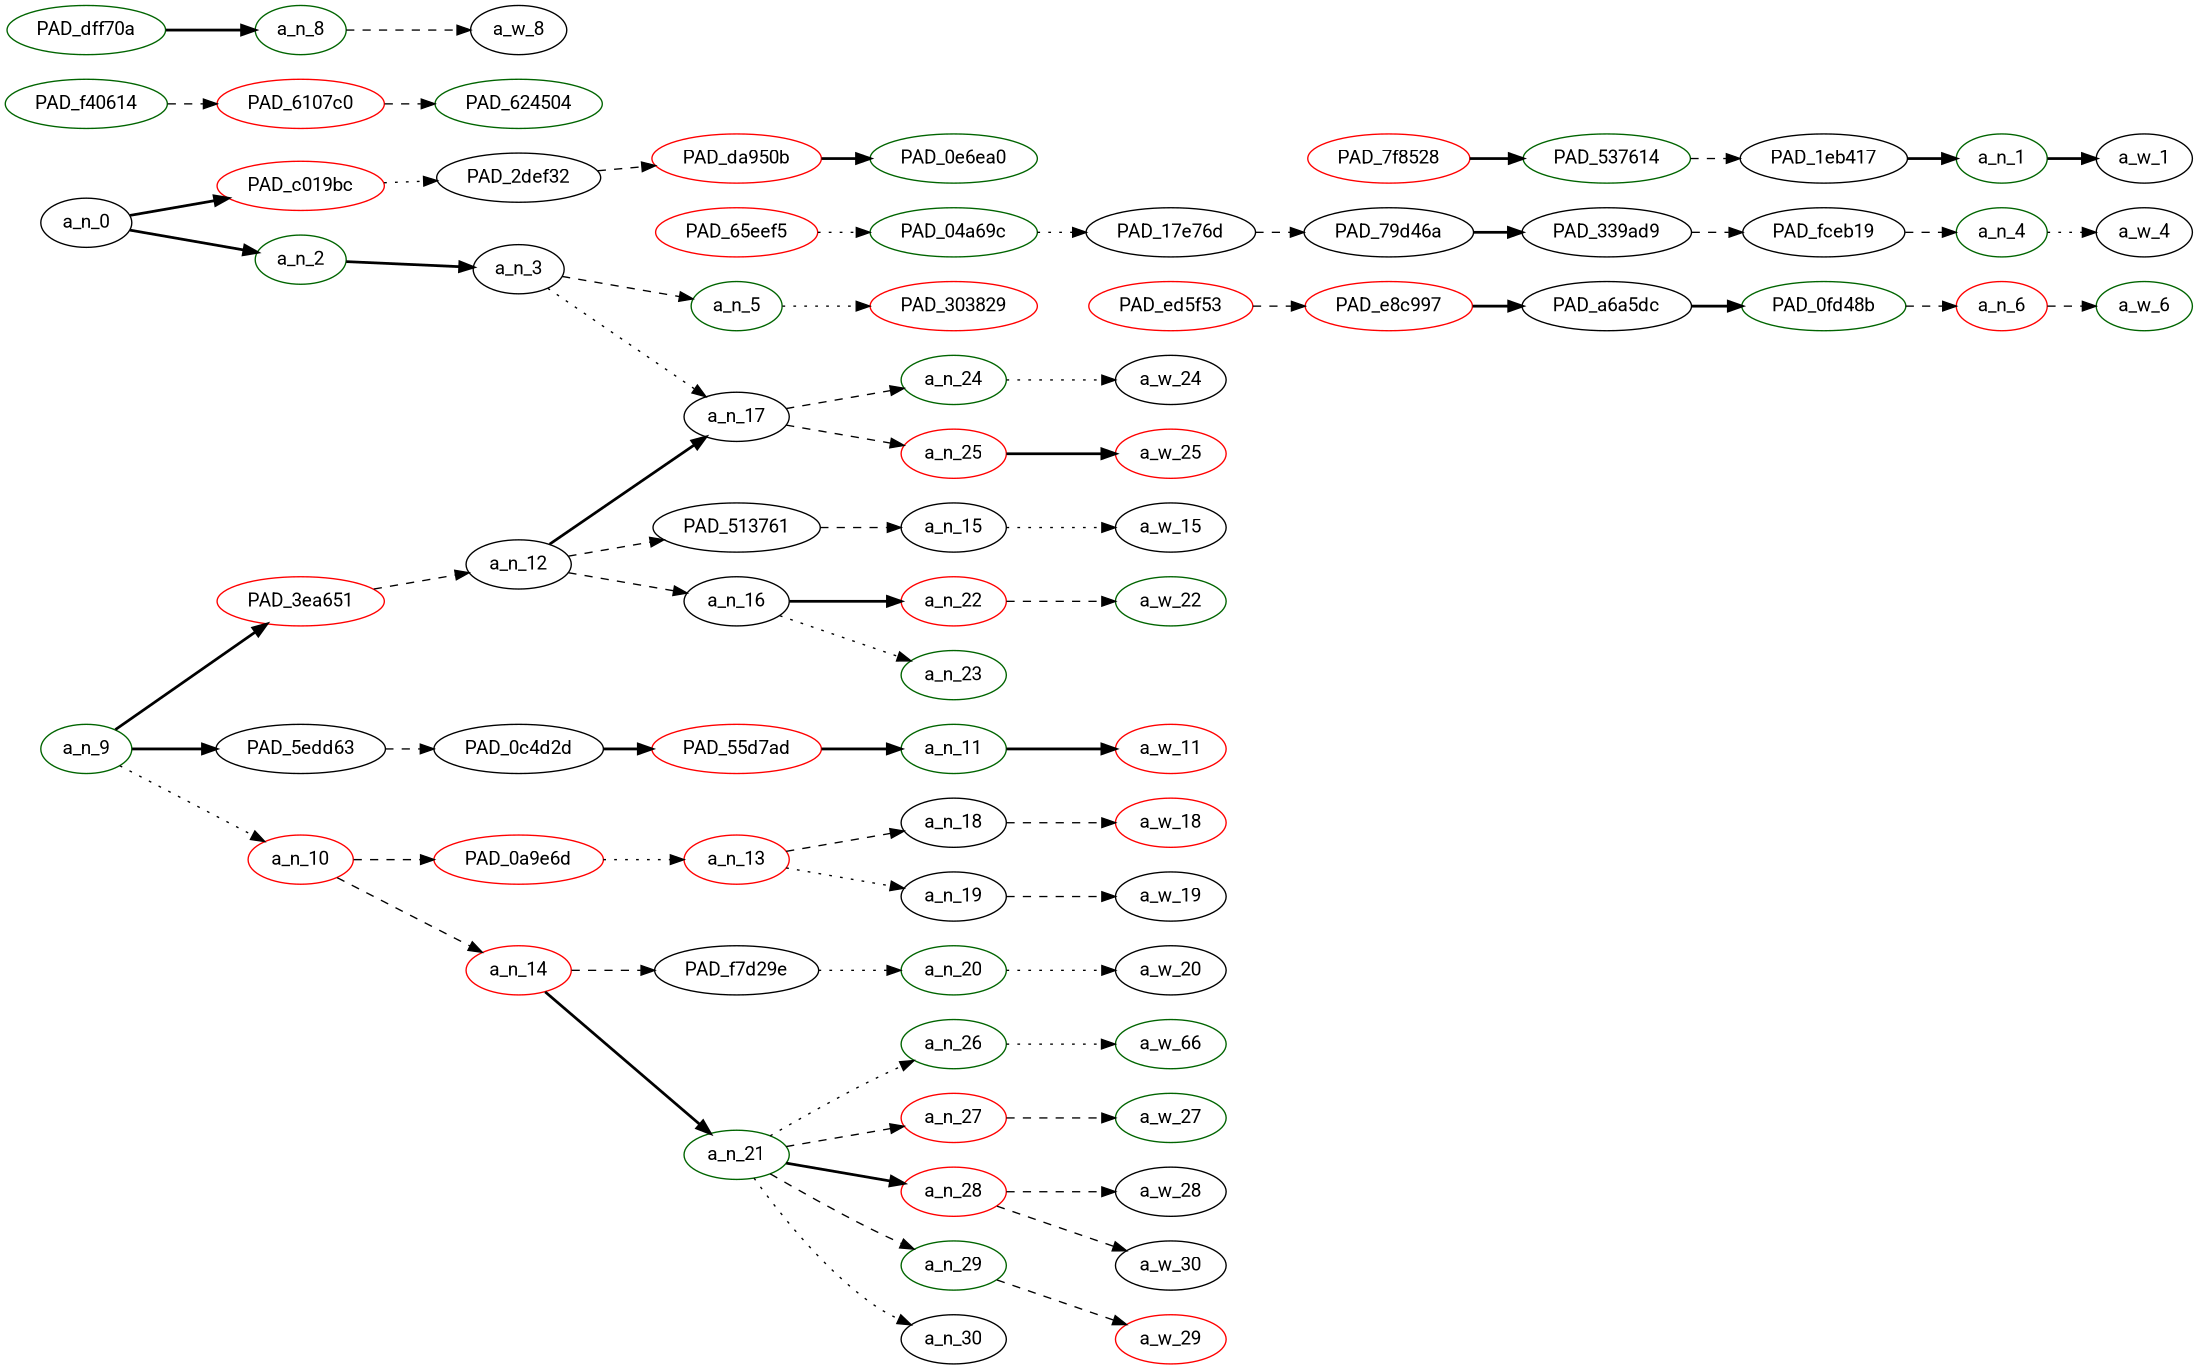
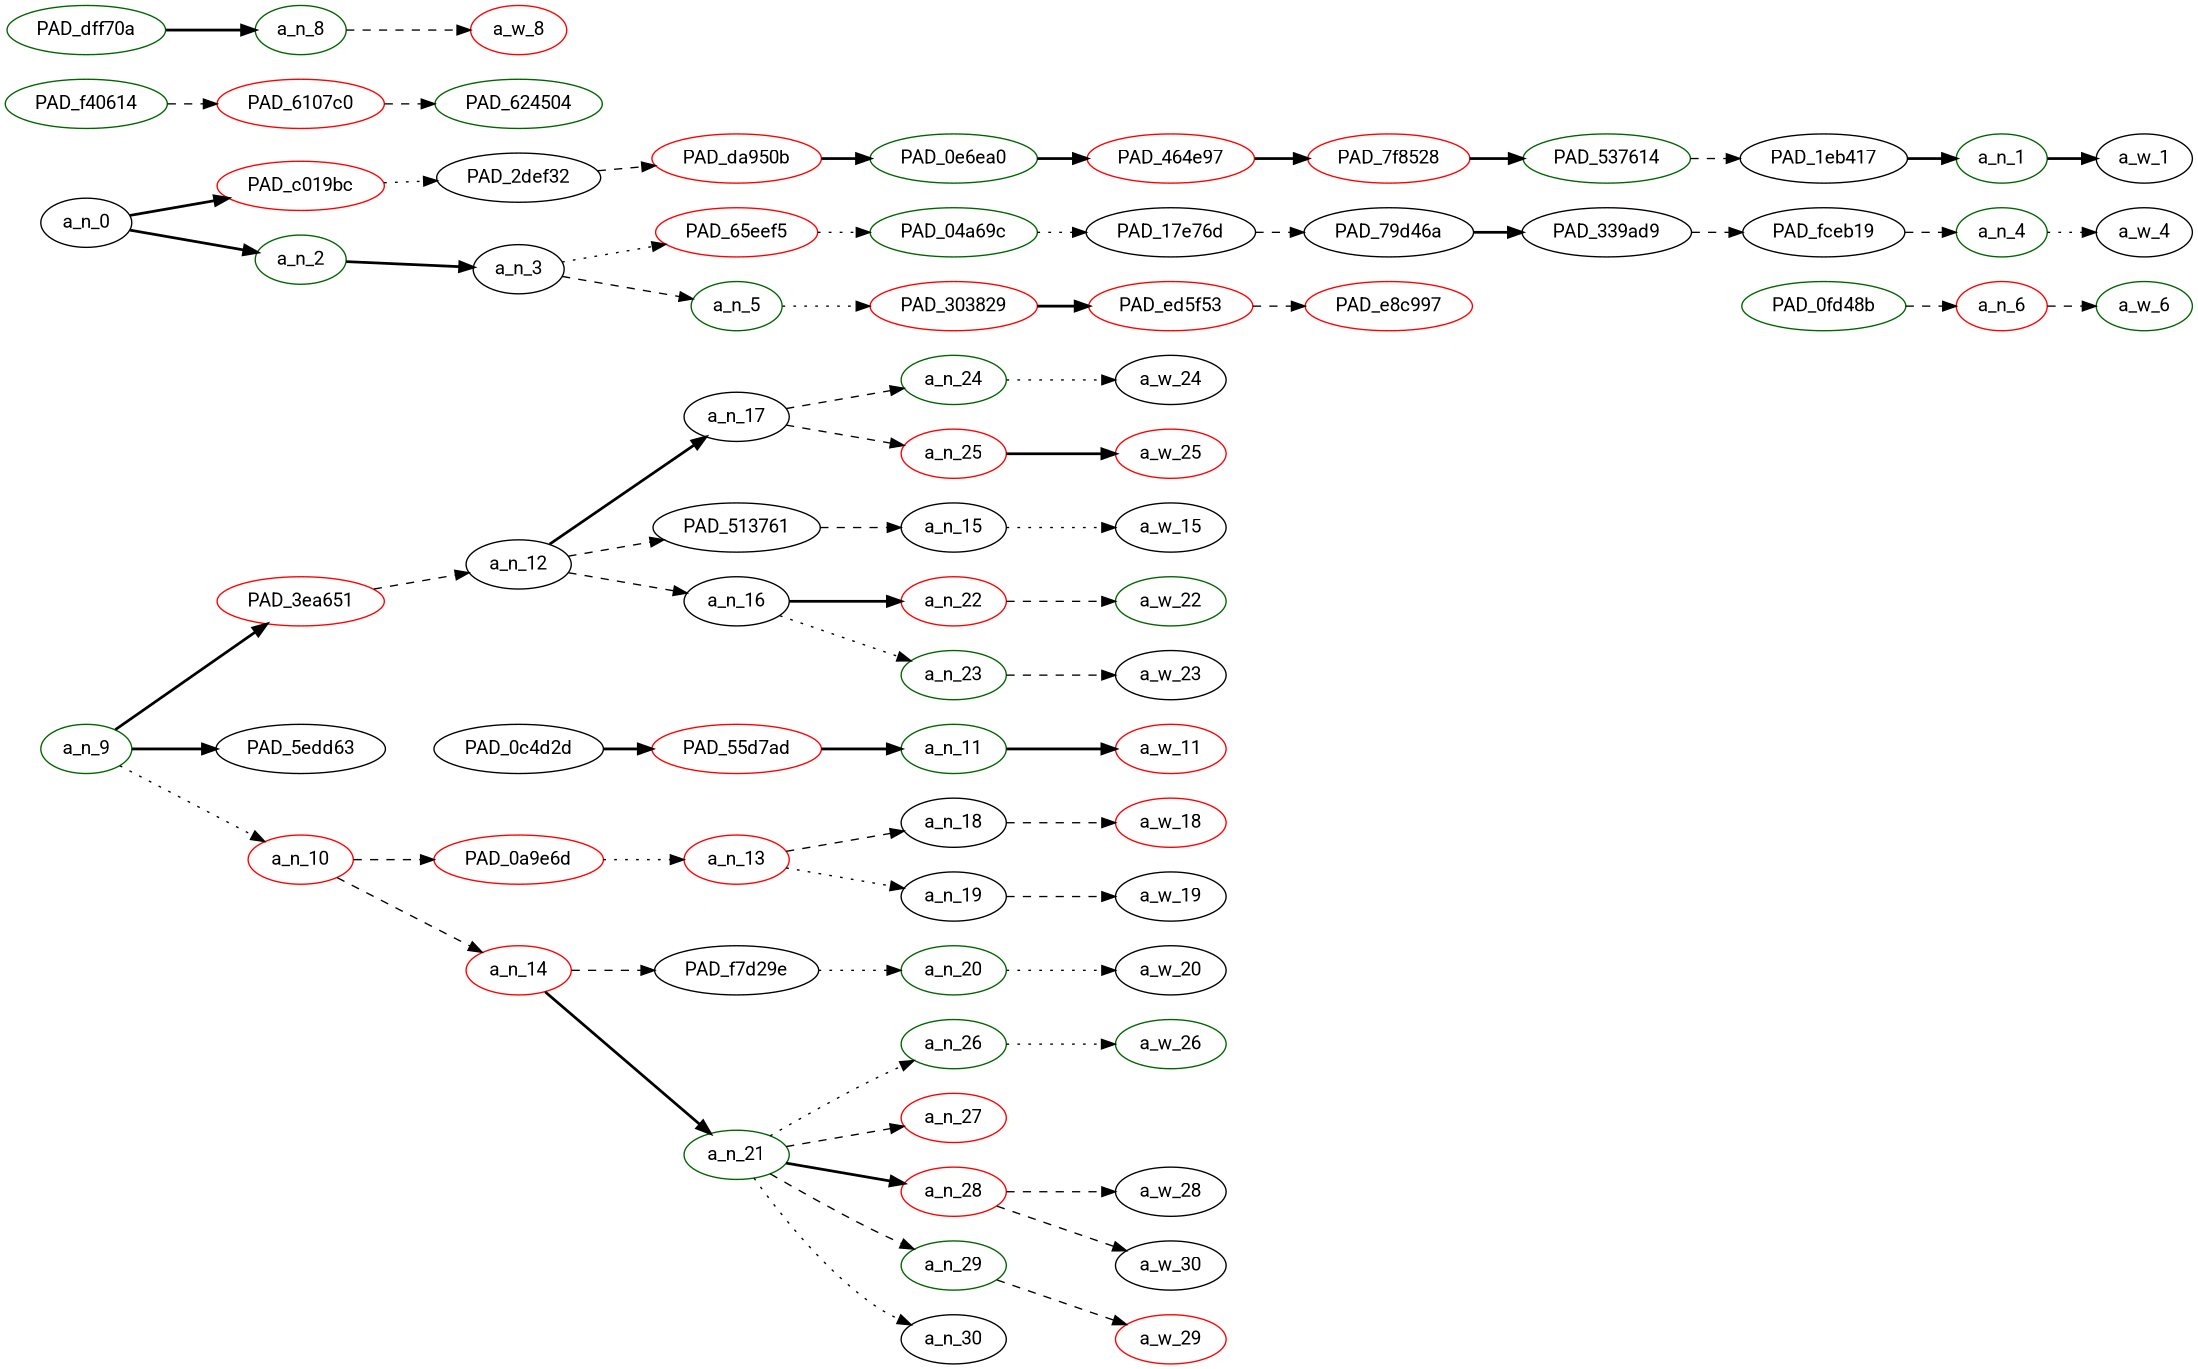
node "a_w_8": color black -> red
node "PAD_464e97": added
edge "PAD_303829" -> "PAD_ed5f53": added
node "PAD_a6a5dc": removed
edge "a_n_3" -> "a_n_17": now "a_n_3" -> "PAD_65eef5"
node "a_w_23": added
edge "PAD_5edd63" -> "PAD_0c4d2d": removed
node "a_w_66": label "a_w_66" -> "a_w_26"
node "a_w_27": removed
